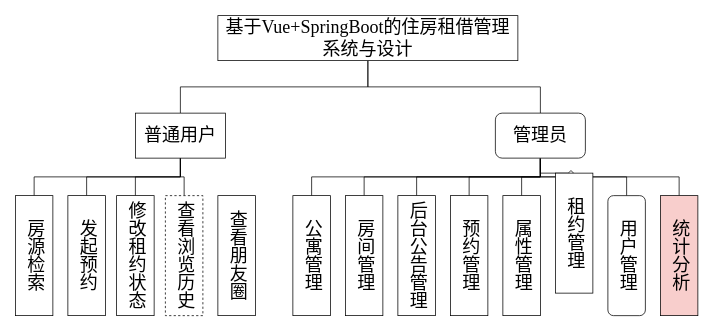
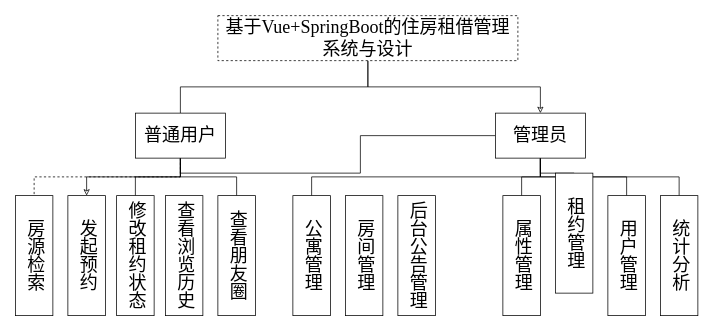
node "基于Vue+SpringBoot的住房租借管理系统与设计": style solid -> dashed
edge "基于Vue+SpringBoot的住房租借管理系统与设计" -- "管理员": arrowhead none -> classic
node "管理员": shape rounded rectangle -> rectangle
edge "管理员" -> "租约管理": arrowhead diamond -> none
edge "普通用户" -- "房源检索": style solid -> dashed
edge "普通用户" -- "查看朋友圈": added
edge "普通用户" -- "查看浏览历史": now "普通用户" -- "管理员"
edge "管理员" -- "房间管理": removed
edge "管理员" -- "后台公告管理": removed
edge "管理员" -- "预约管理": removed
edge "普通用户" -- "发起预约": arrowhead none -> classic
node "查看浏览历史": style dashed -> solid
node "预约管理": removed
node "用户管理": shape rounded rectangle -> rectangle
node "统计分析": fillcolor #f8cecc -> #ffffff
